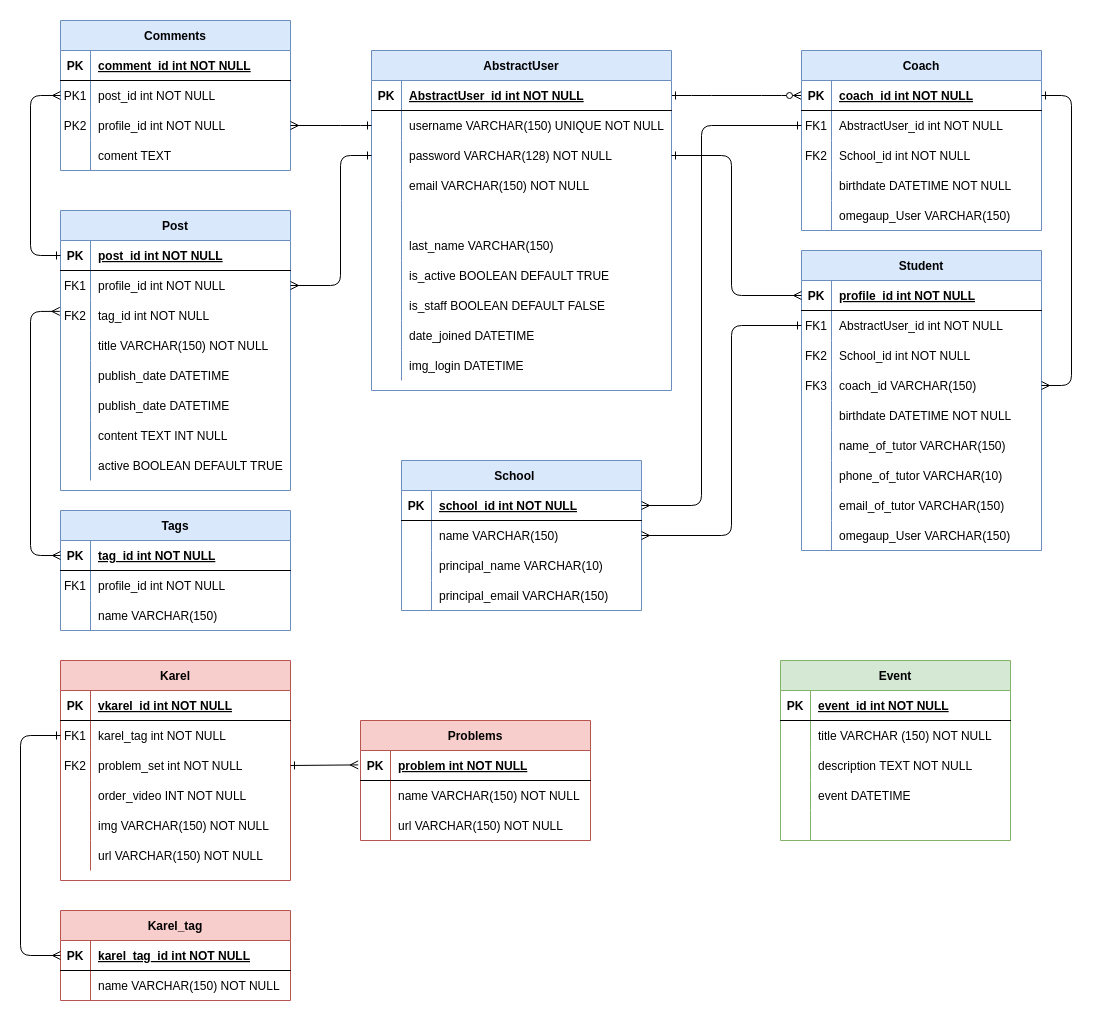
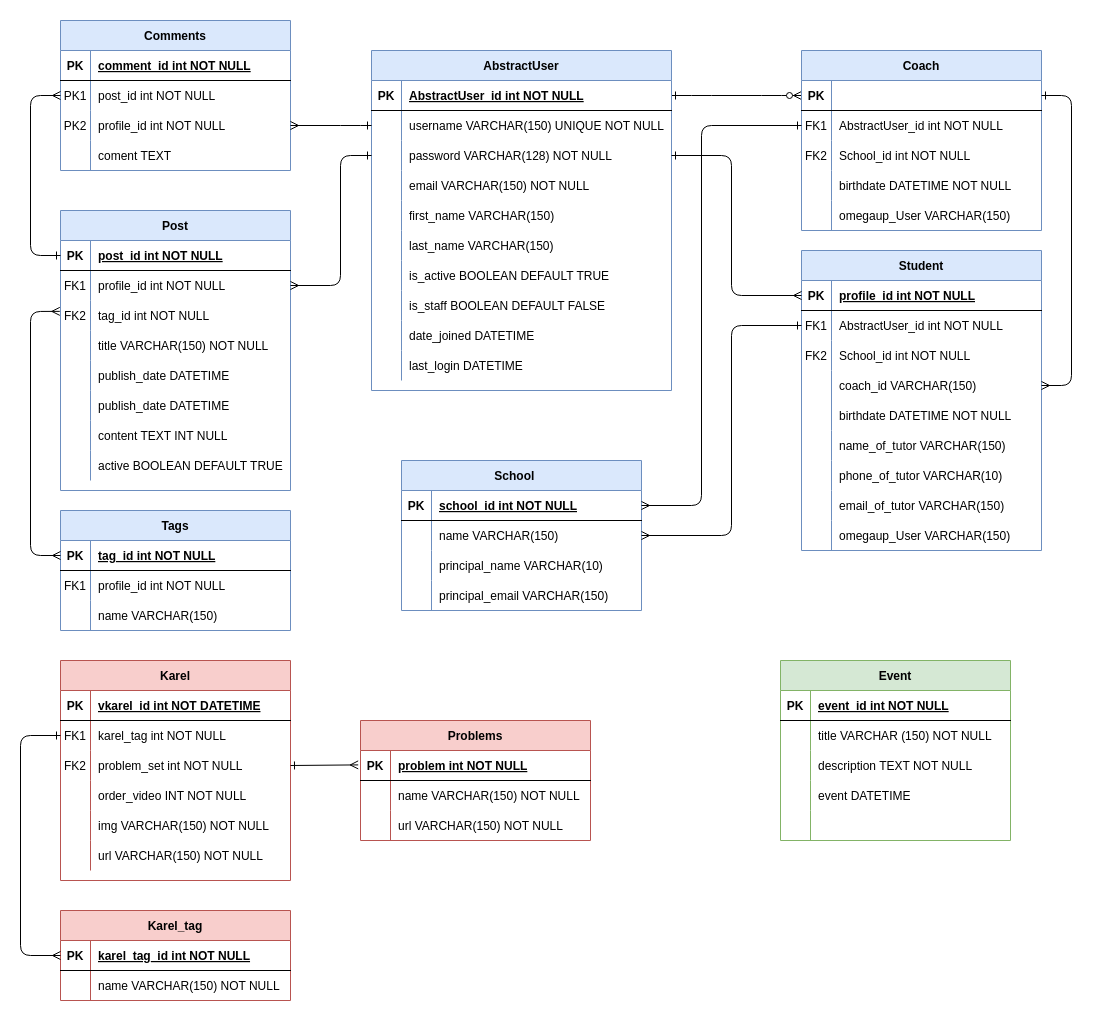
node "coach_id int NOT NULL": removed
node "first_name VARCHAR(150)": added
node "img_login DATETIME": label "img_login DATETIME" -> "last_login DATETIME"
node "FK3": removed
node "vkarel_id int NOT NULL": label "vkarel_id int NOT NULL" -> "vkarel_id int NOT DATETIME"
